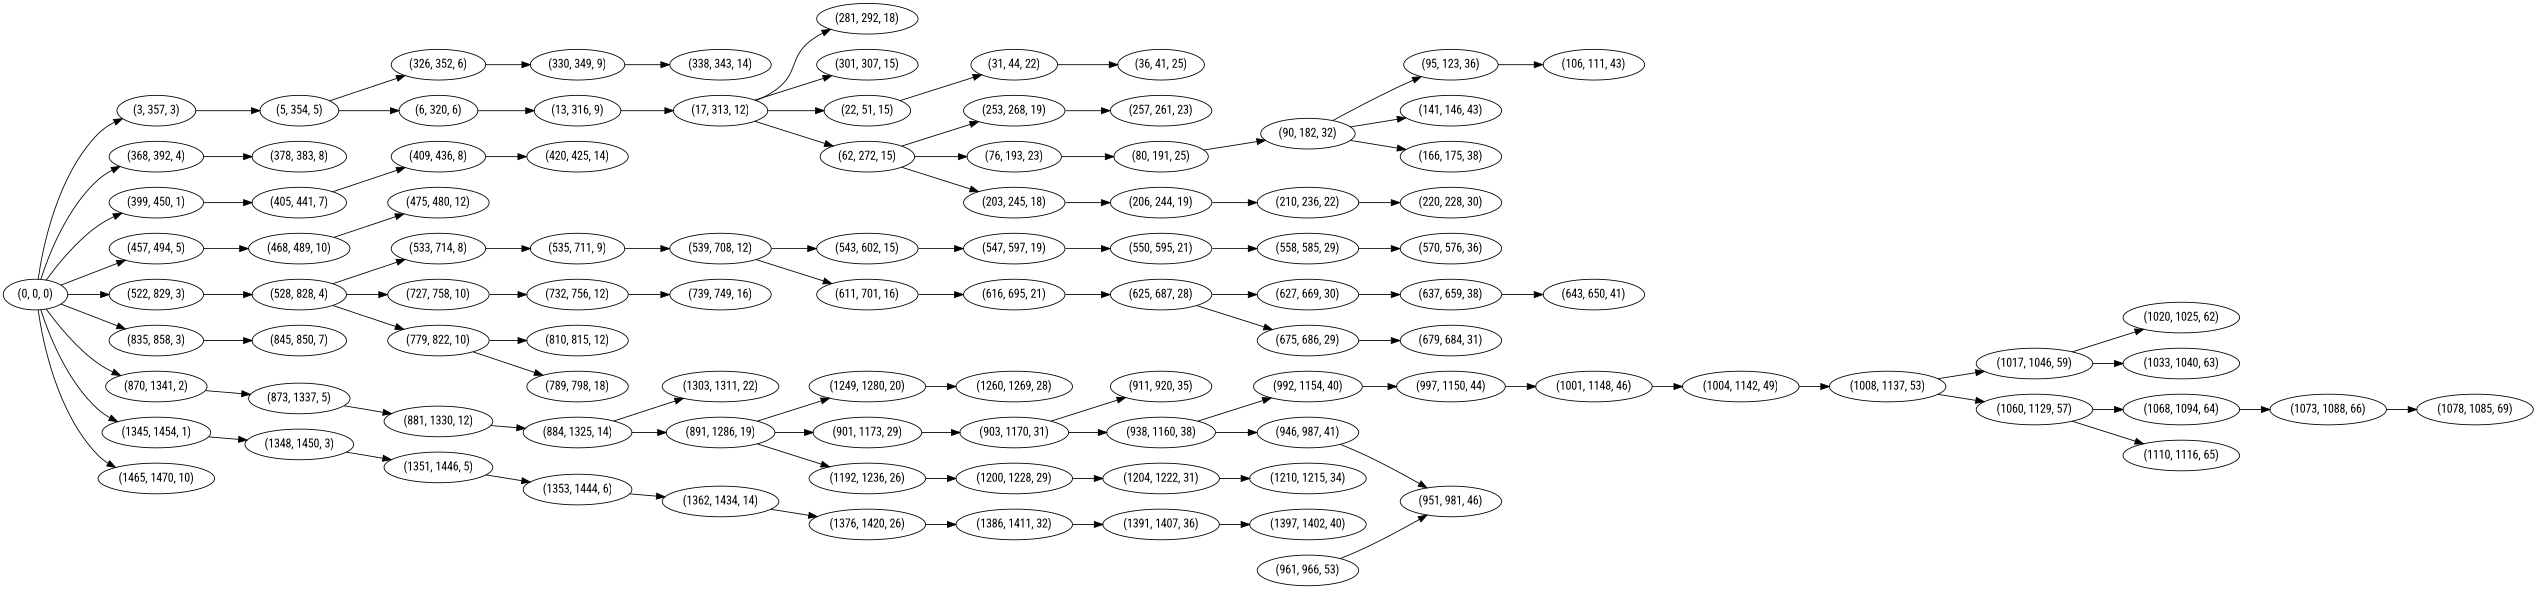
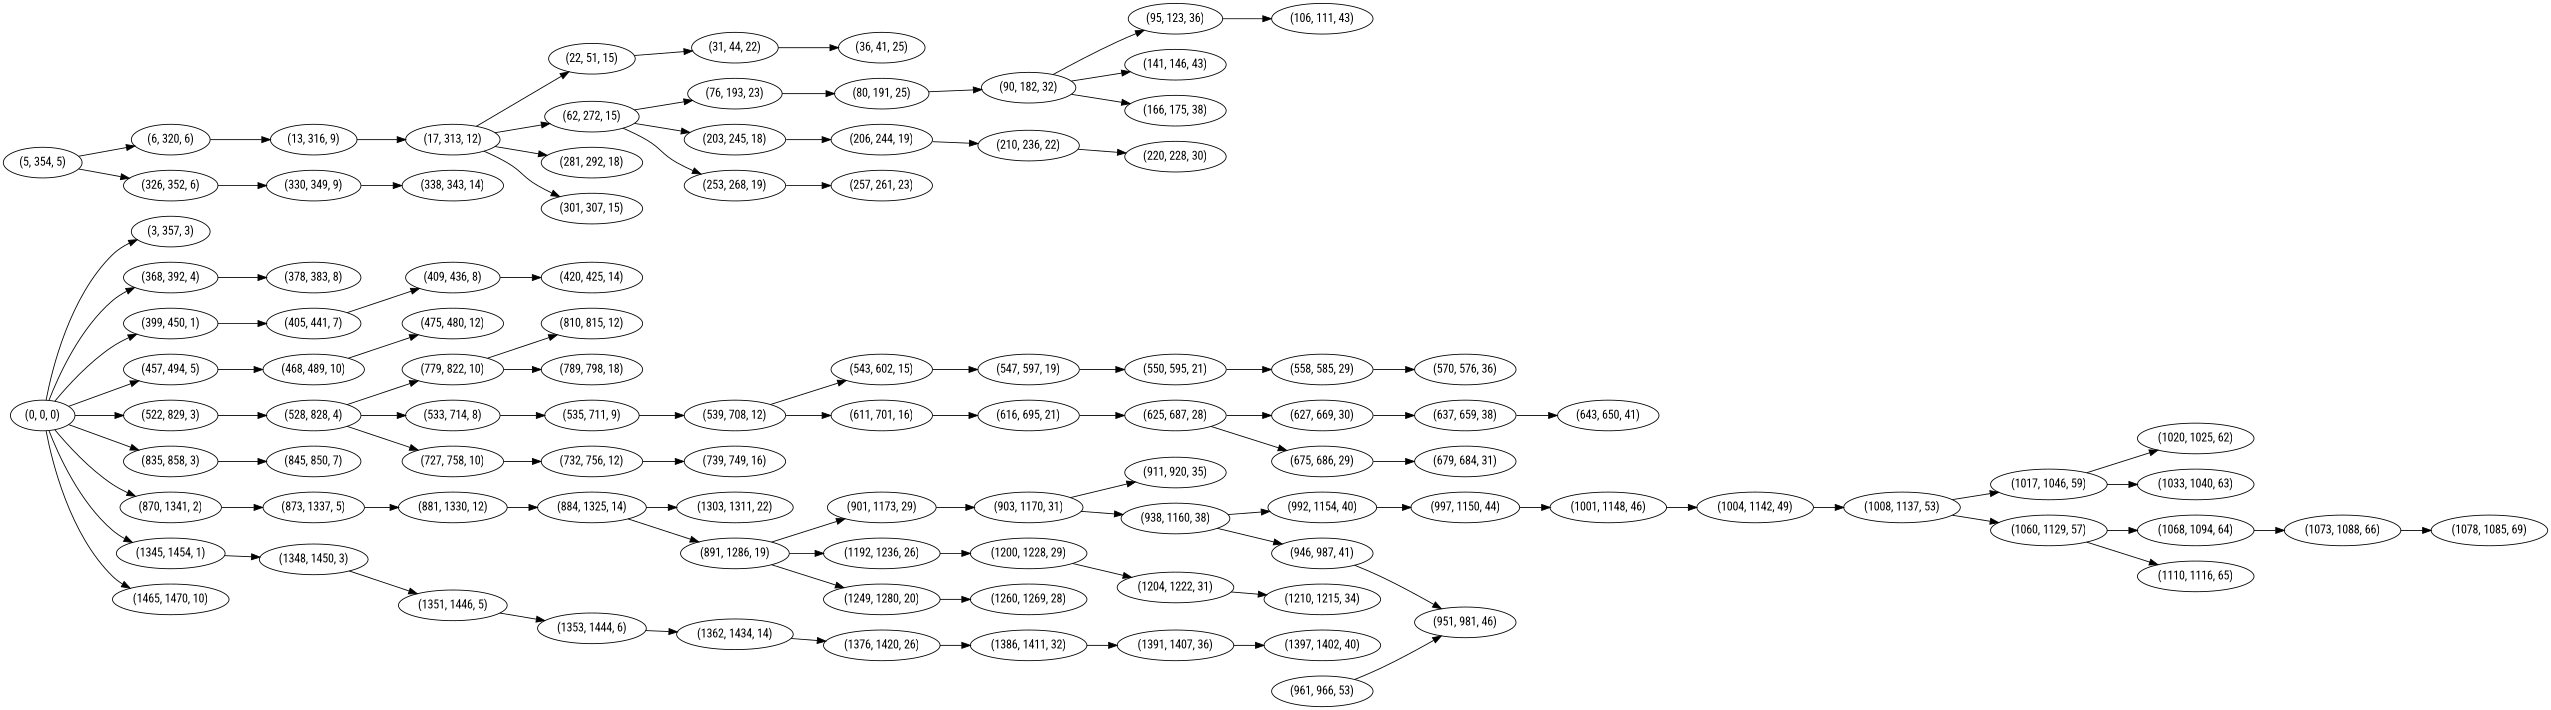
edge "(3, 357, 3)" -> "(5, 354, 5)": removed
